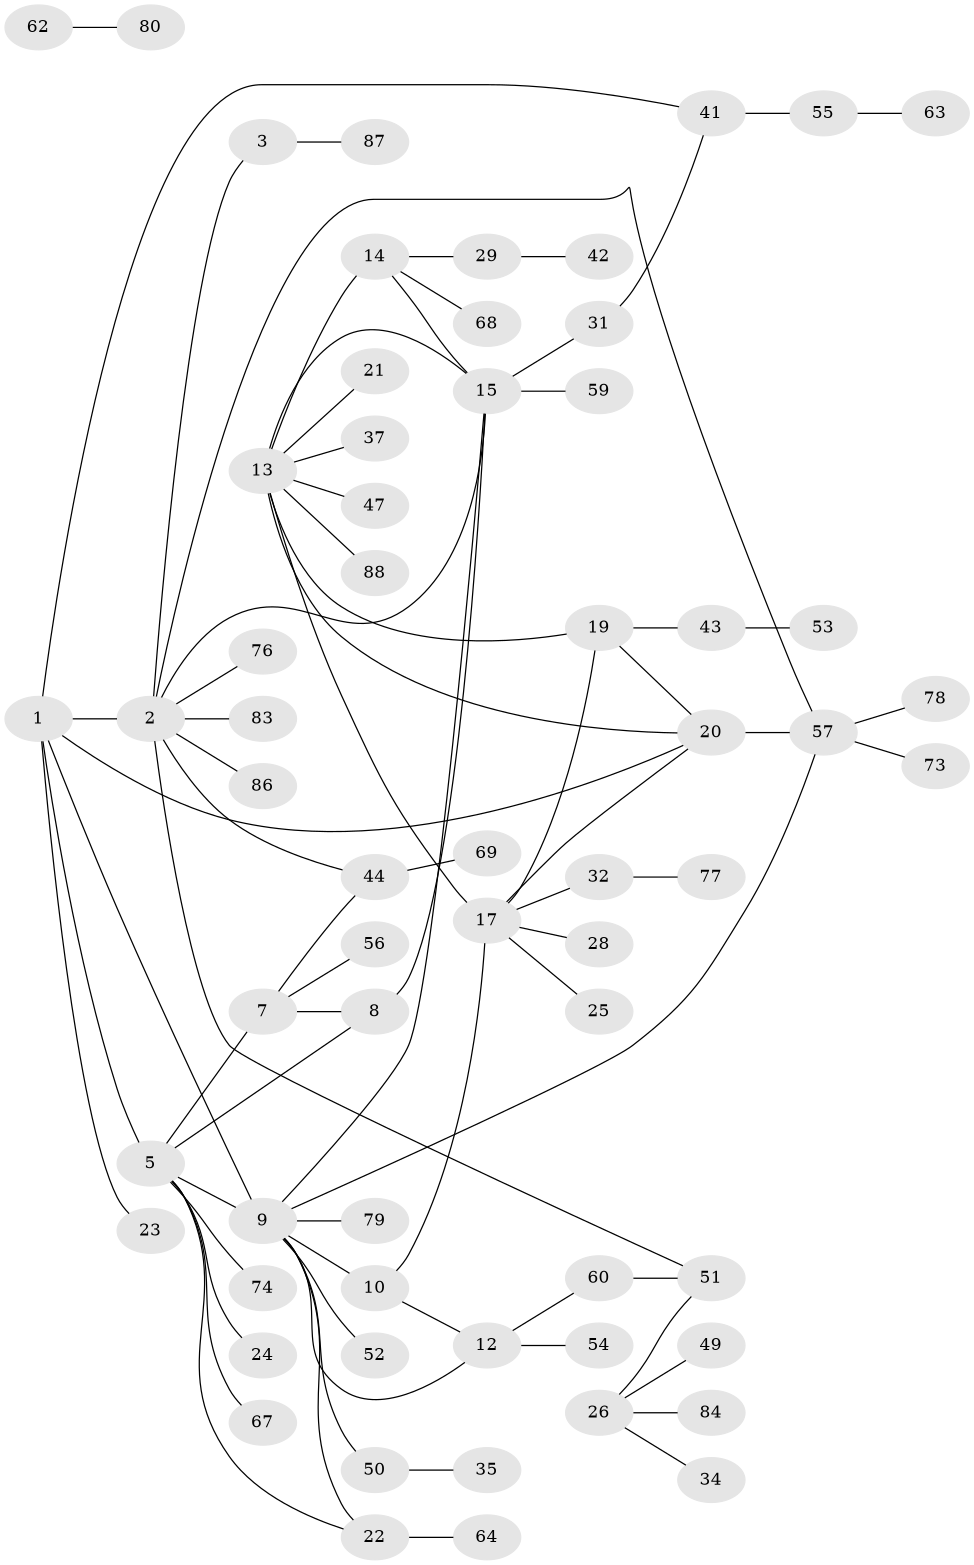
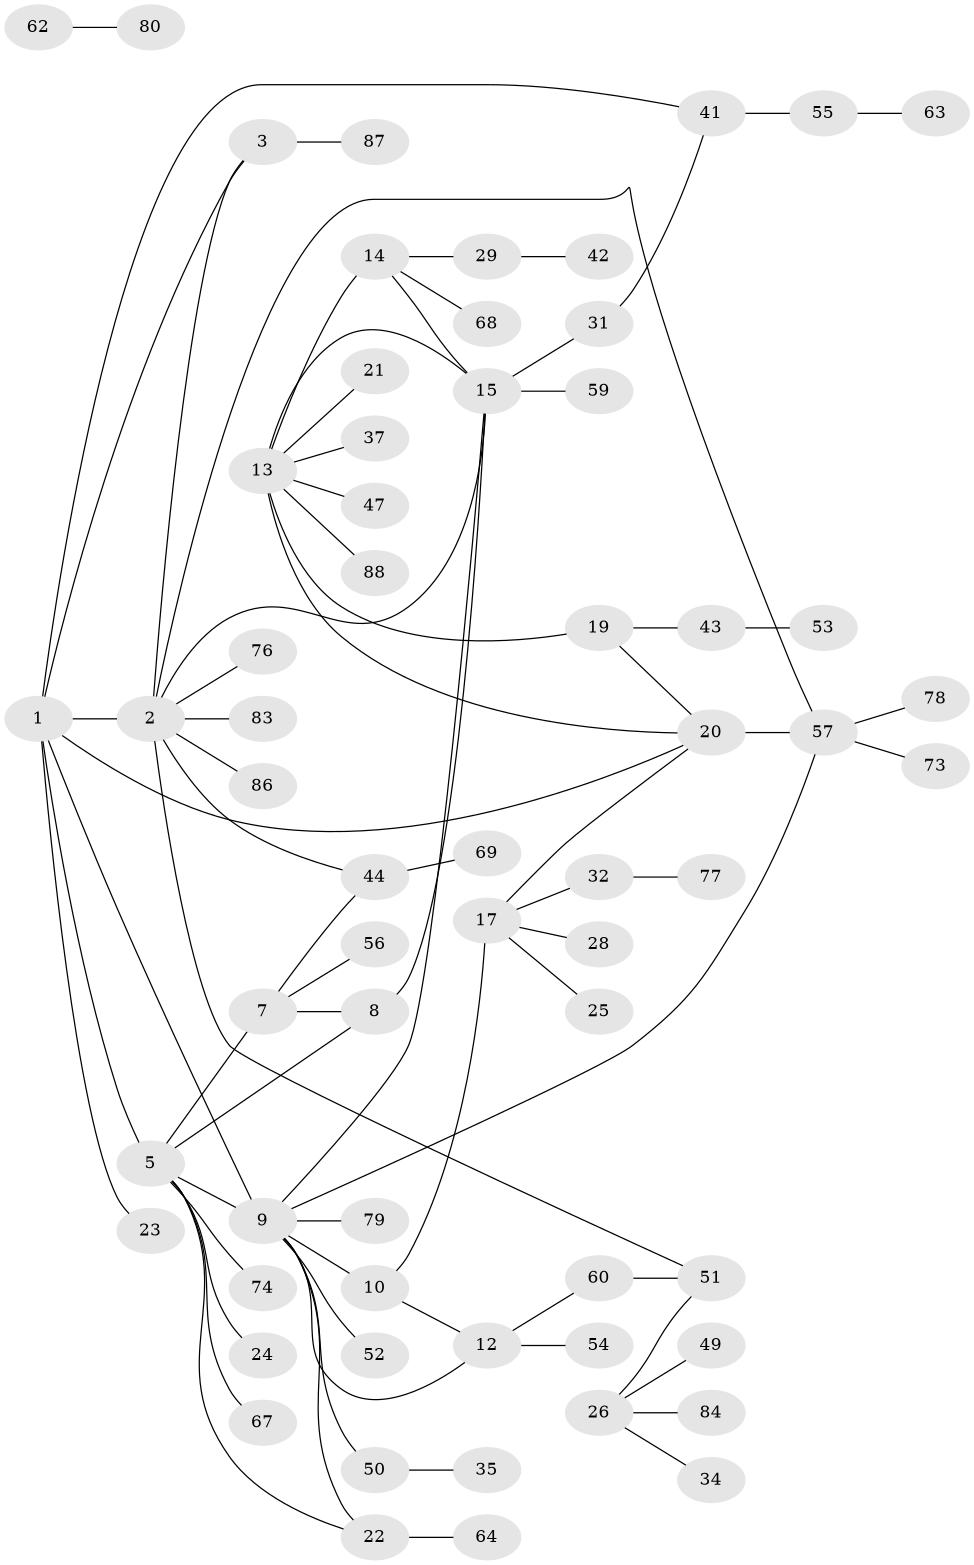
edge "3" -- "1": added
edge "13" -- "17": removed
edge "19" -- "17": removed
